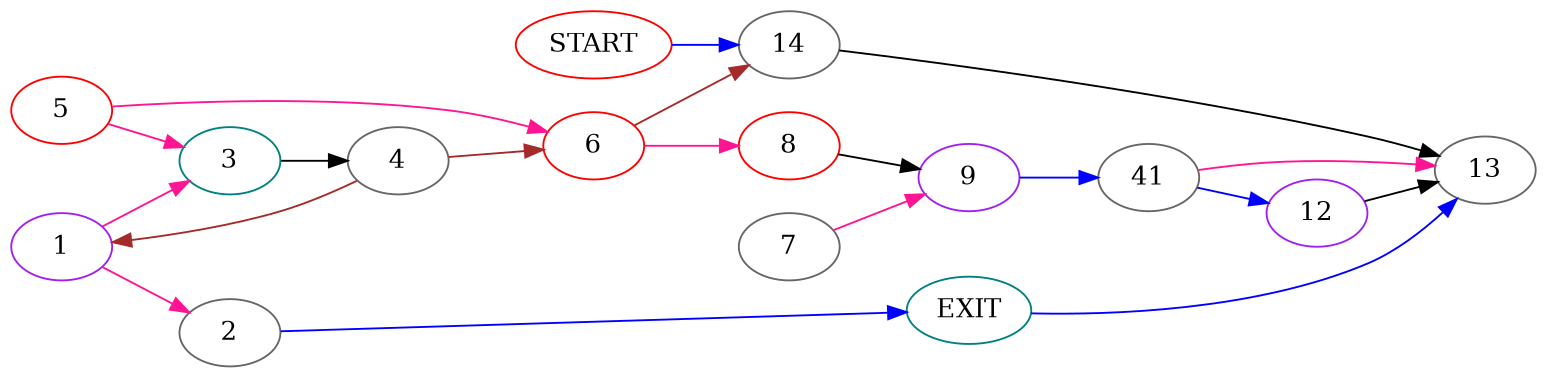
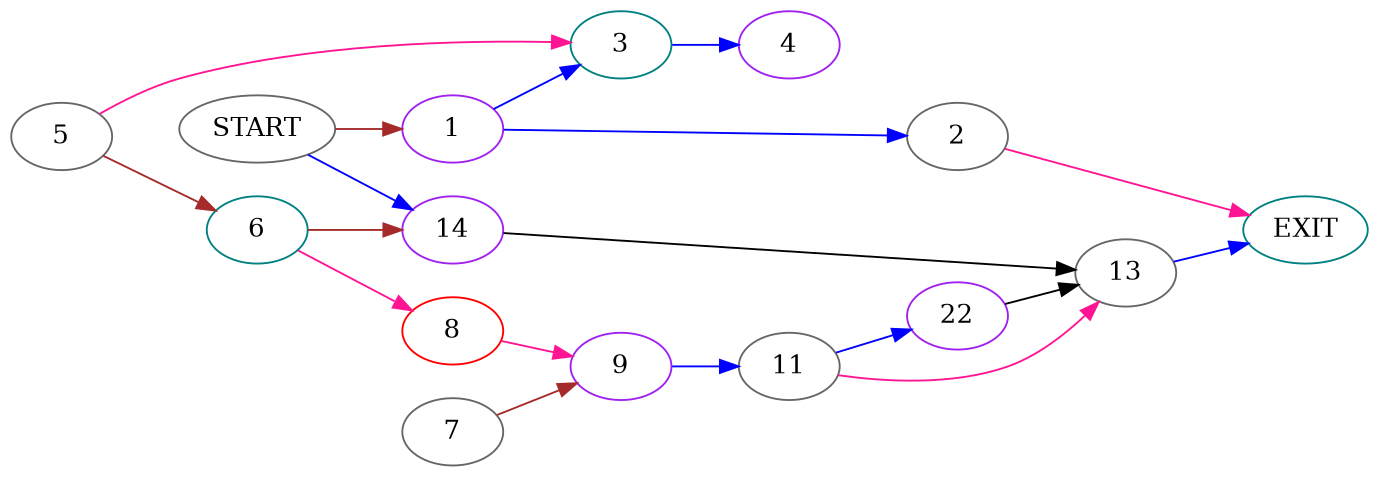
node "START": color red -> gray40
node "14": color gray40 -> purple
edge "5" -> "6": color deeppink -> brown
node "5": color red -> gray40
node "6": color red -> teal
edge "4" -> "6": removed
edge "8" -> "9": color black -> deeppink
edge "3" -> "4": color black -> blue
node "4": color gray40 -> purple
node "41": label "41" -> "11"
edge "1" -> "3": color deeppink -> blue
node "12": label "12" -> "22"
edge "7" -> "9": color deeppink -> brown
edge "4" -> "1": now "START" -> "1"
edge "1" -> "2": color deeppink -> blue
edge "EXIT" -> "13": reversed
edge "2" -> "EXIT": color blue -> deeppink
